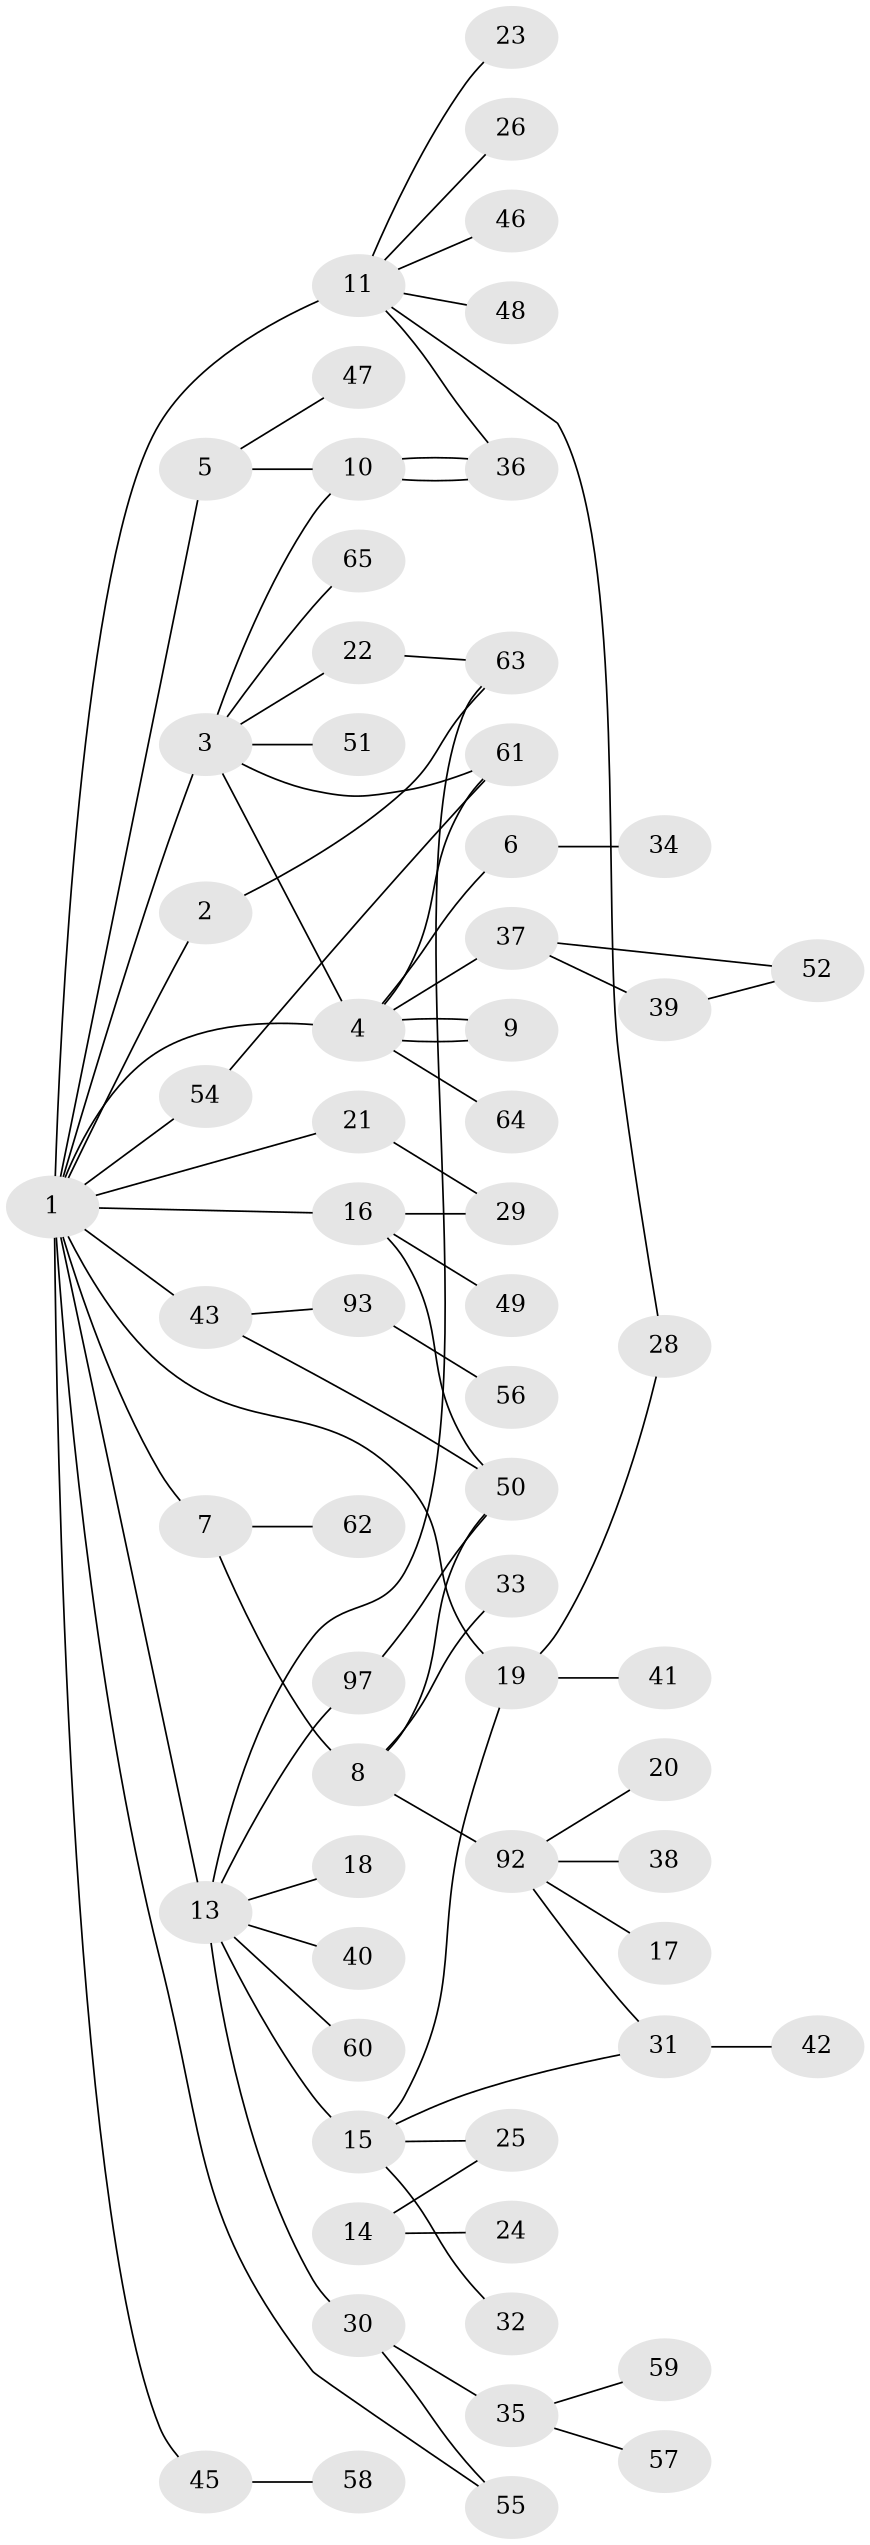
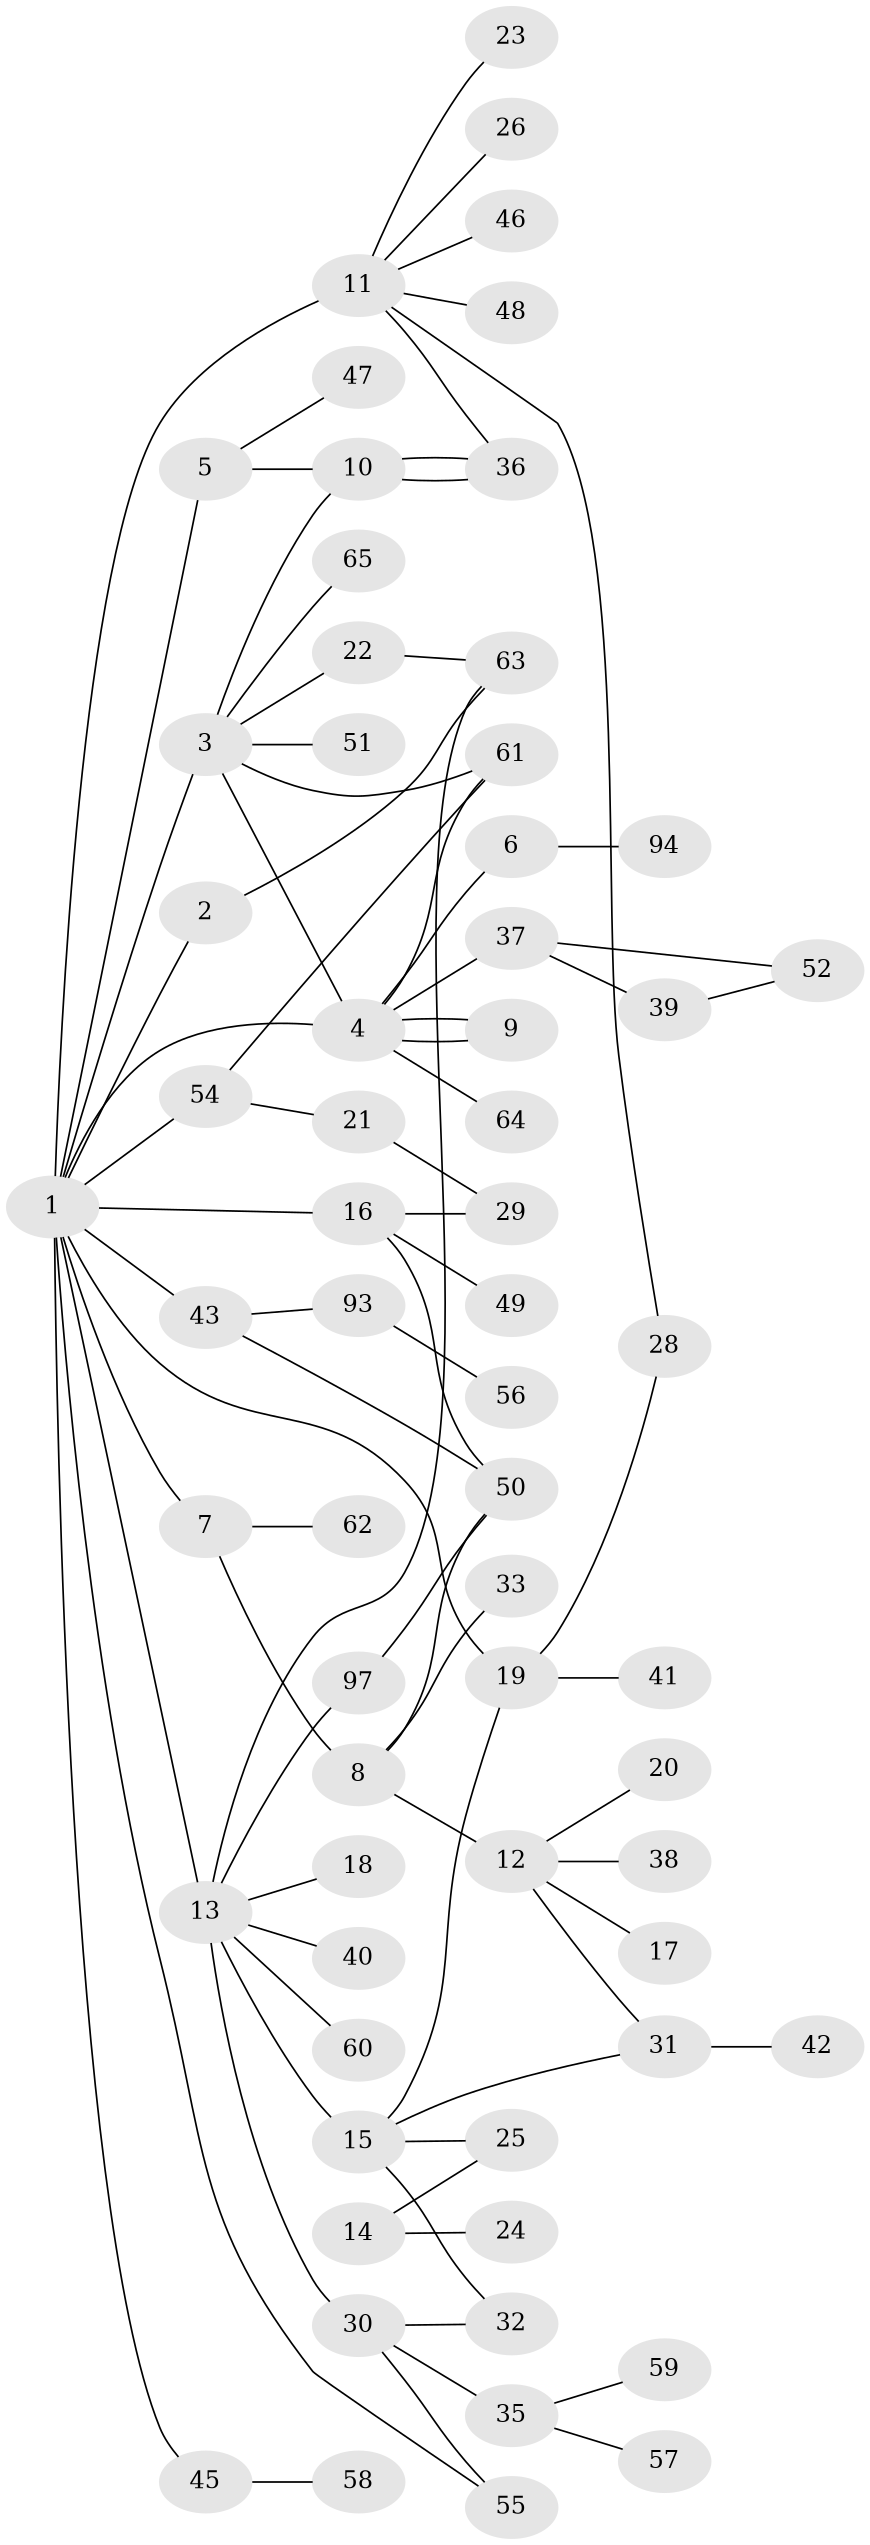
node "34": label "34" -> "94"
edge "21" -- "1": now "21" -- "54"
node "92": label "92" -> "12"
edge "32" -- "30": added
